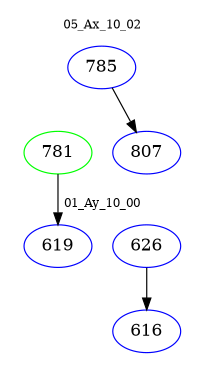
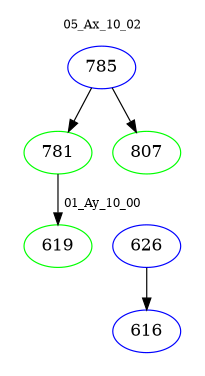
edge "785" -> "781": added
node "807": color blue -> green
node "619": color blue -> green
